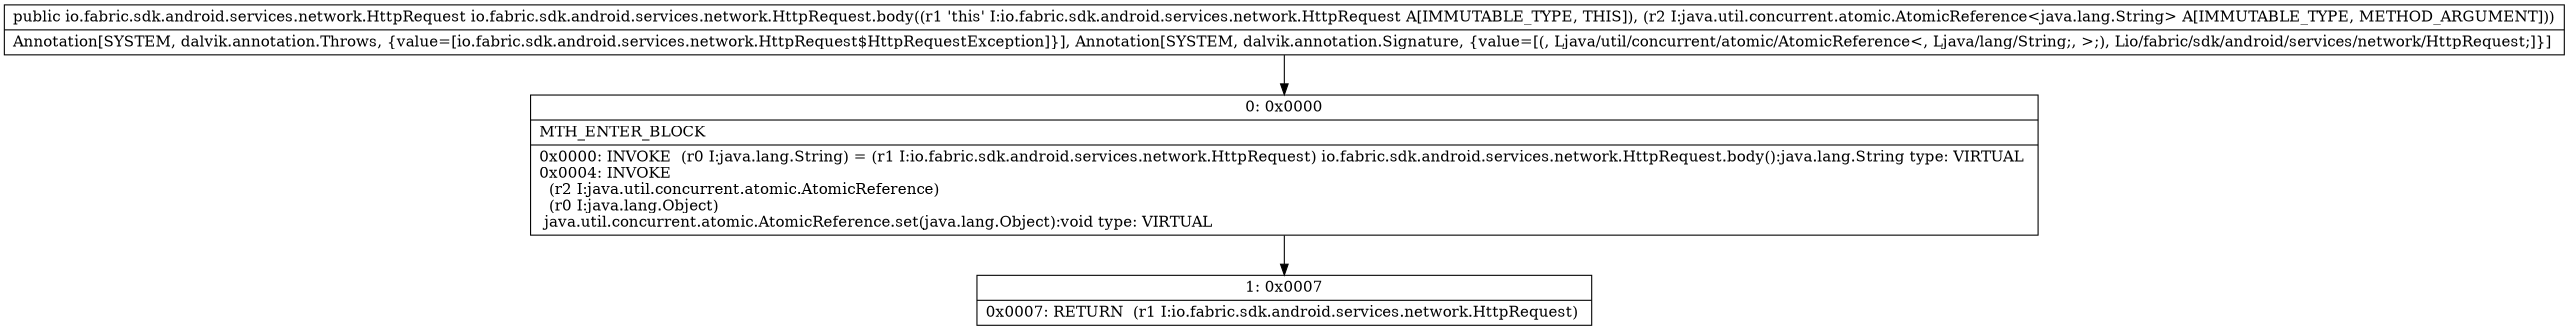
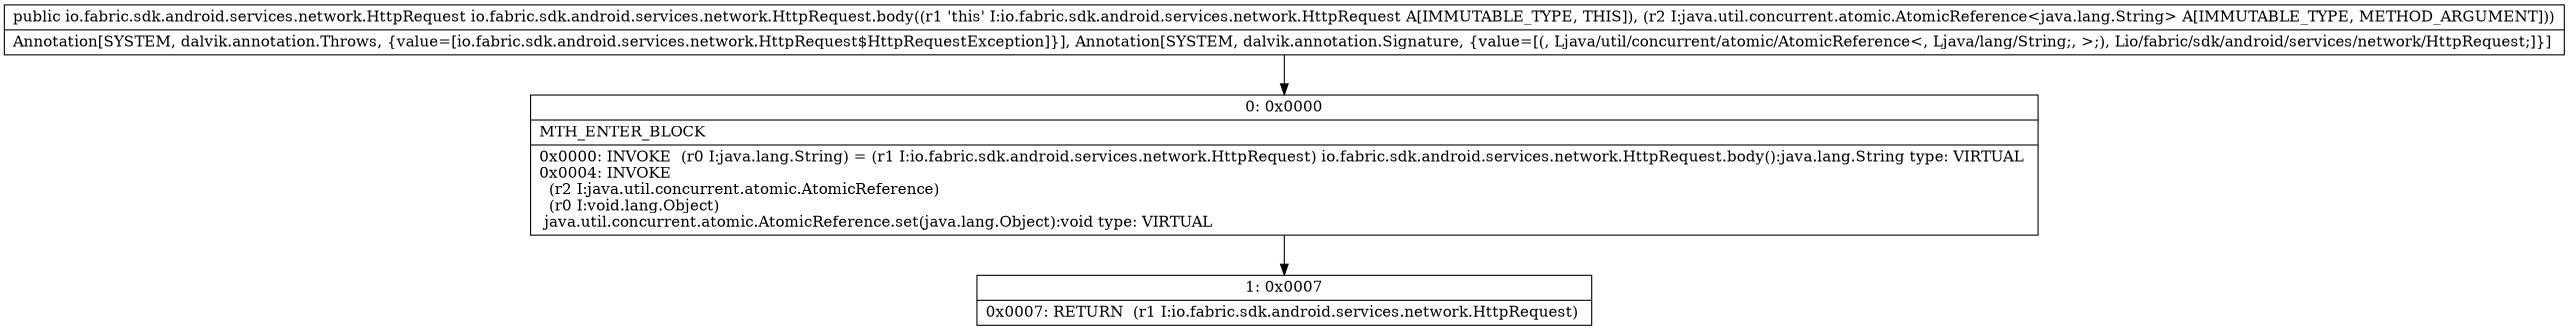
node "0: 0x0000": text "(r0 I:java.lang.Object)" -> "(r0 I:void.lang.Object)"
